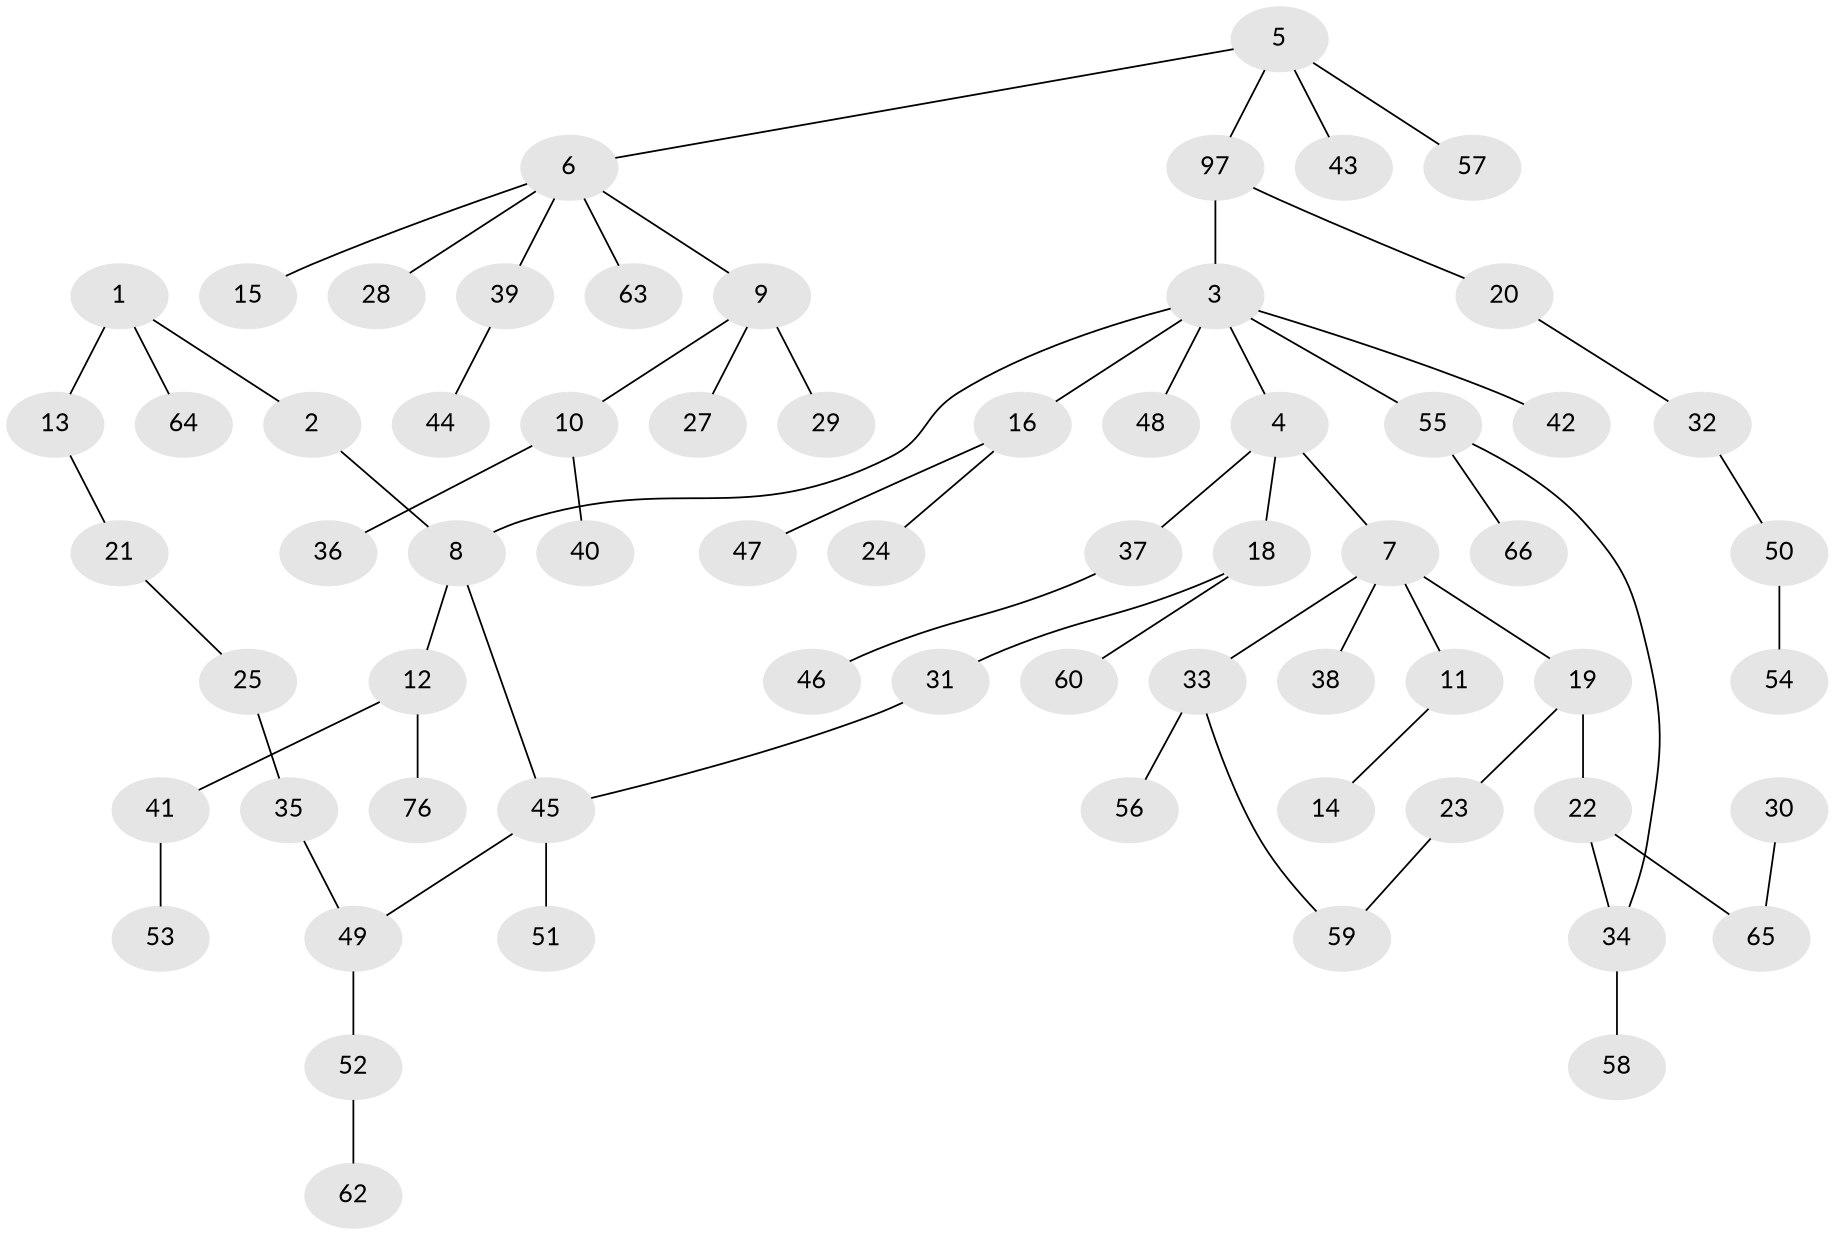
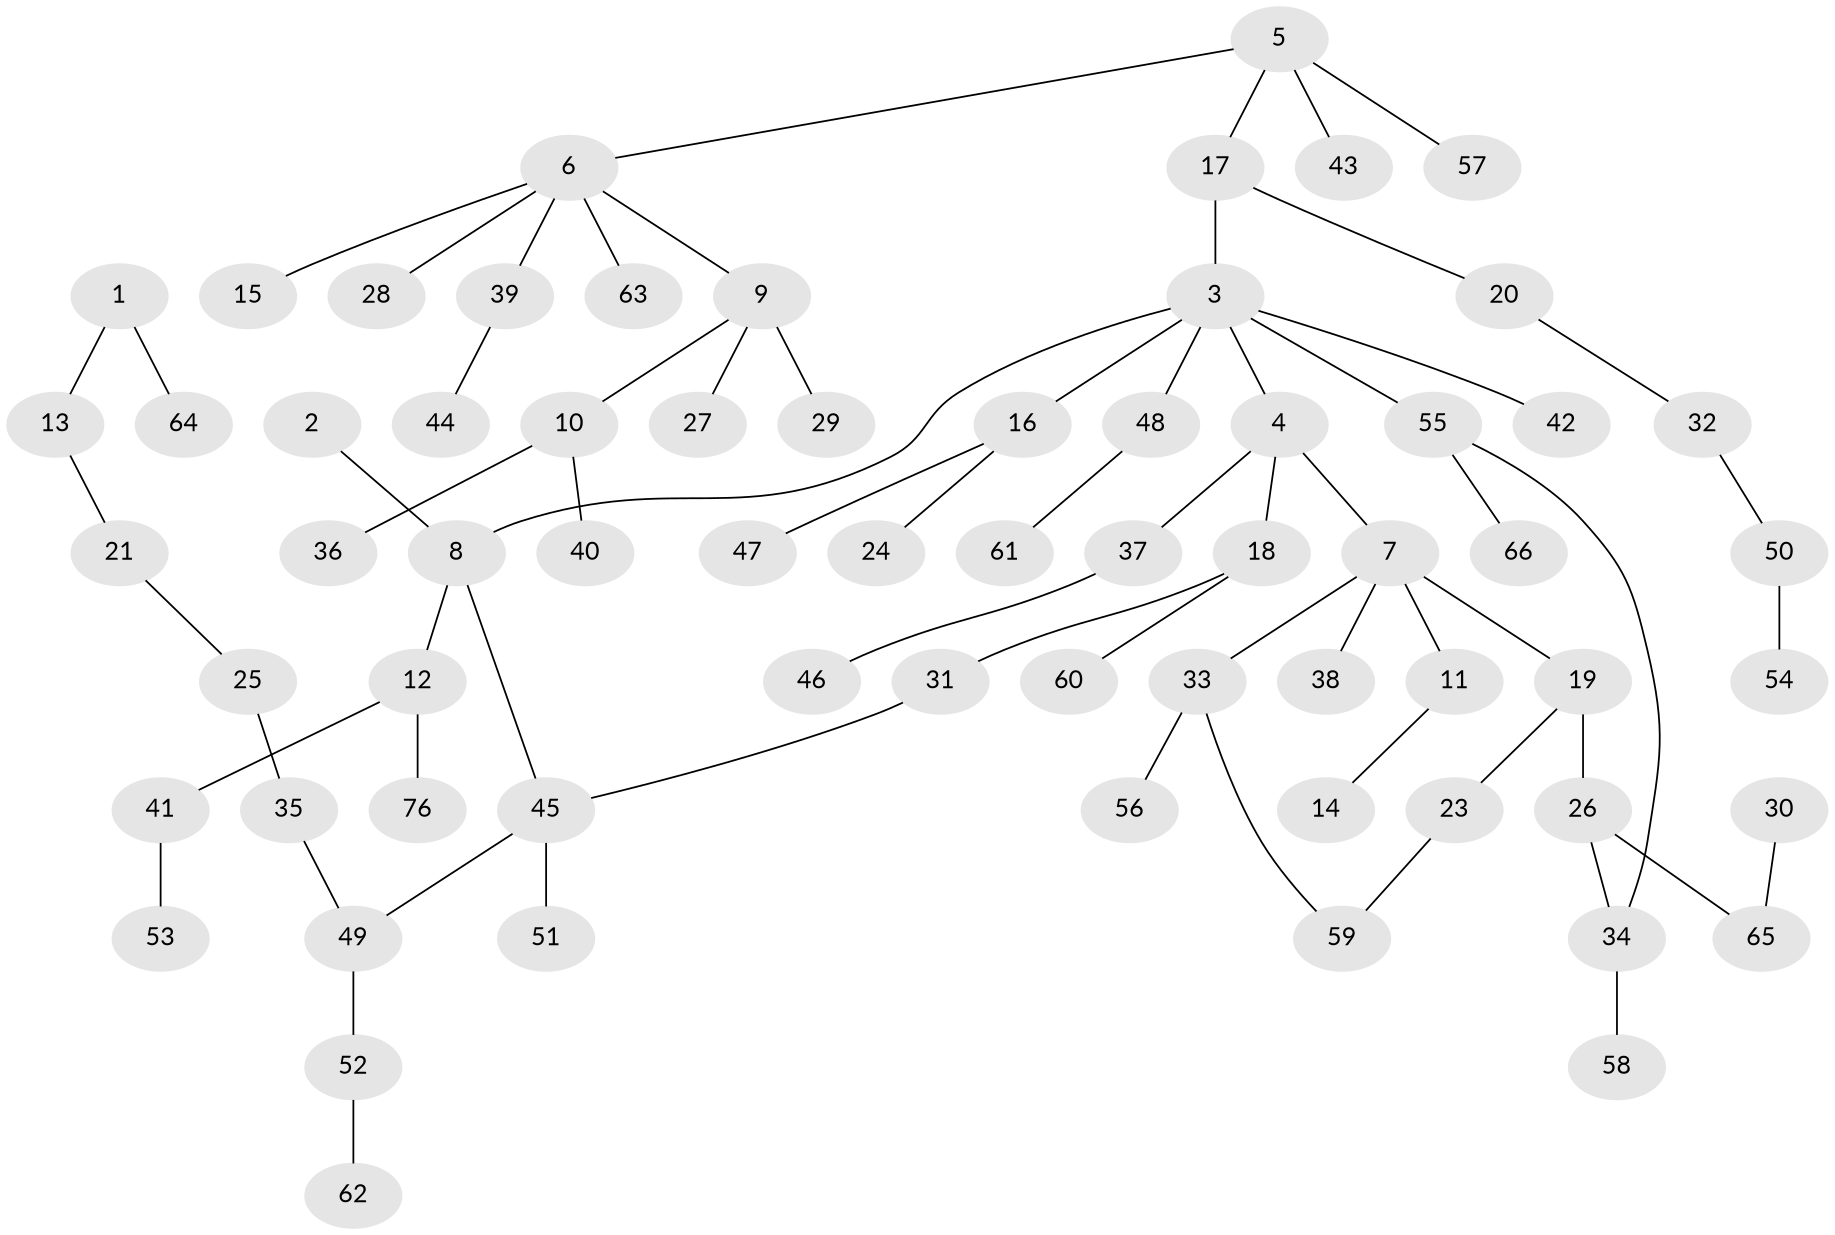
node "97": label "97" -> "17"
edge "1" -- "2": removed
node "61": added
node "22": label "22" -> "26"
